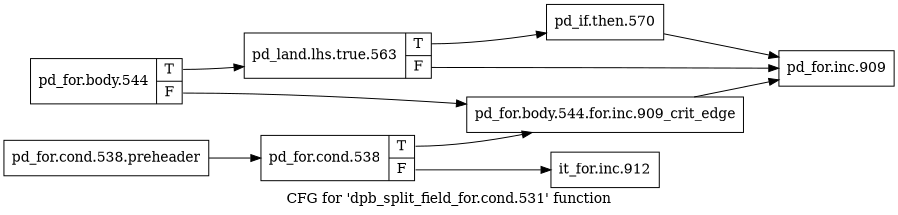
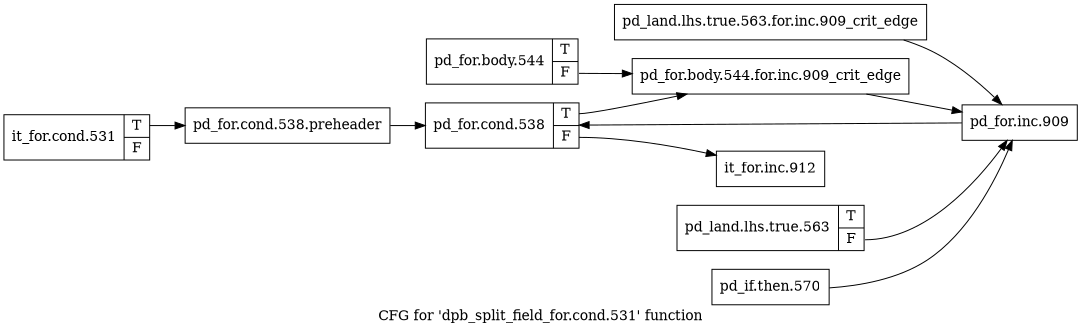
node "pd_land.lhs.true.563.for.inc.909_crit_edge": added
edge "pd_land.lhs.true.563" -> "pd_if.then.570": removed
edge "pd_for.body.544" -> "pd_land.lhs.true.563": removed
edge "pd_for.inc.909" -> "pd_for.cond.538": added
node "it_for.cond.531": added
